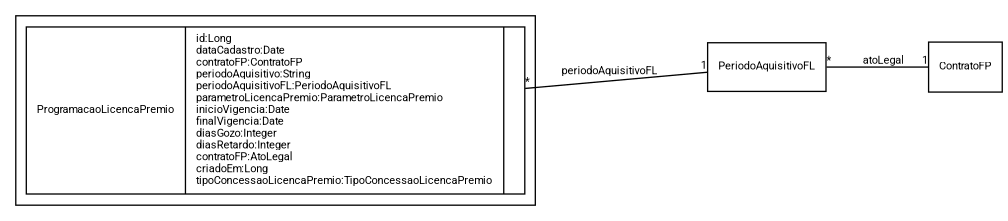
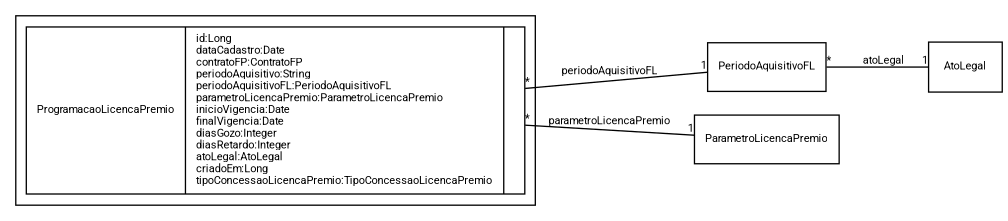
node "ContratoFP": label "ContratoFP" -> "AtoLegal"
node "ParametroLicencaPremio": added
node "ProgramacaoLicencaPremio": text "contratoFP:AtoLegal" -> "atoLegal:AtoLegal"
